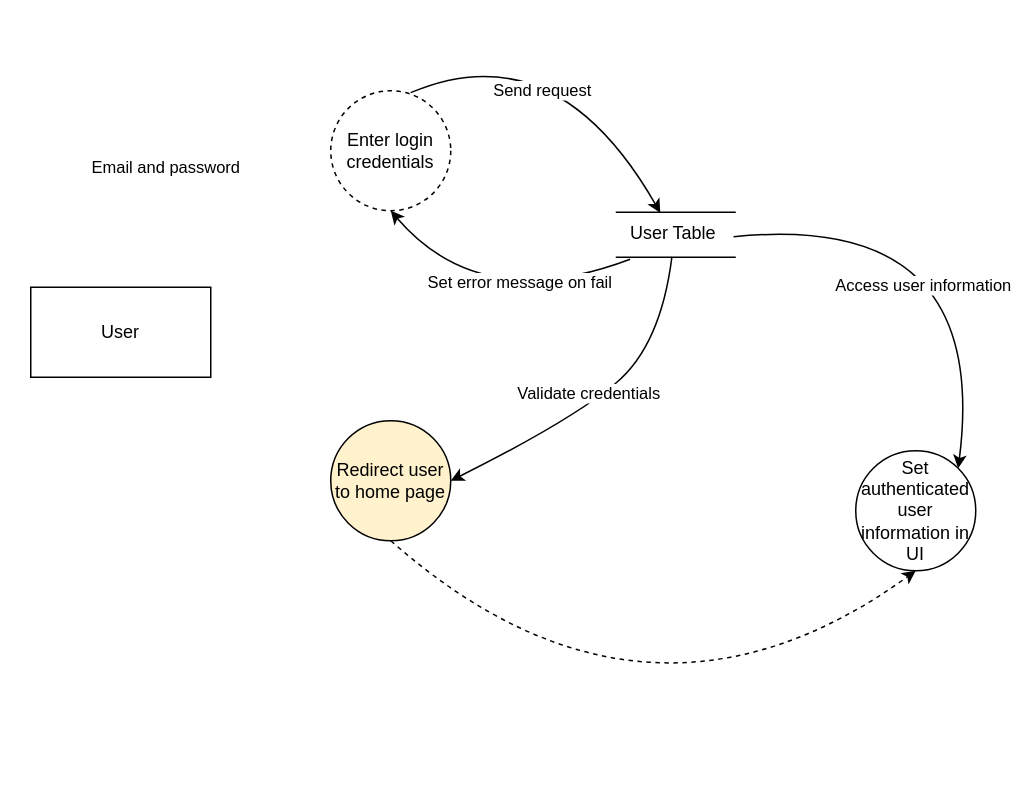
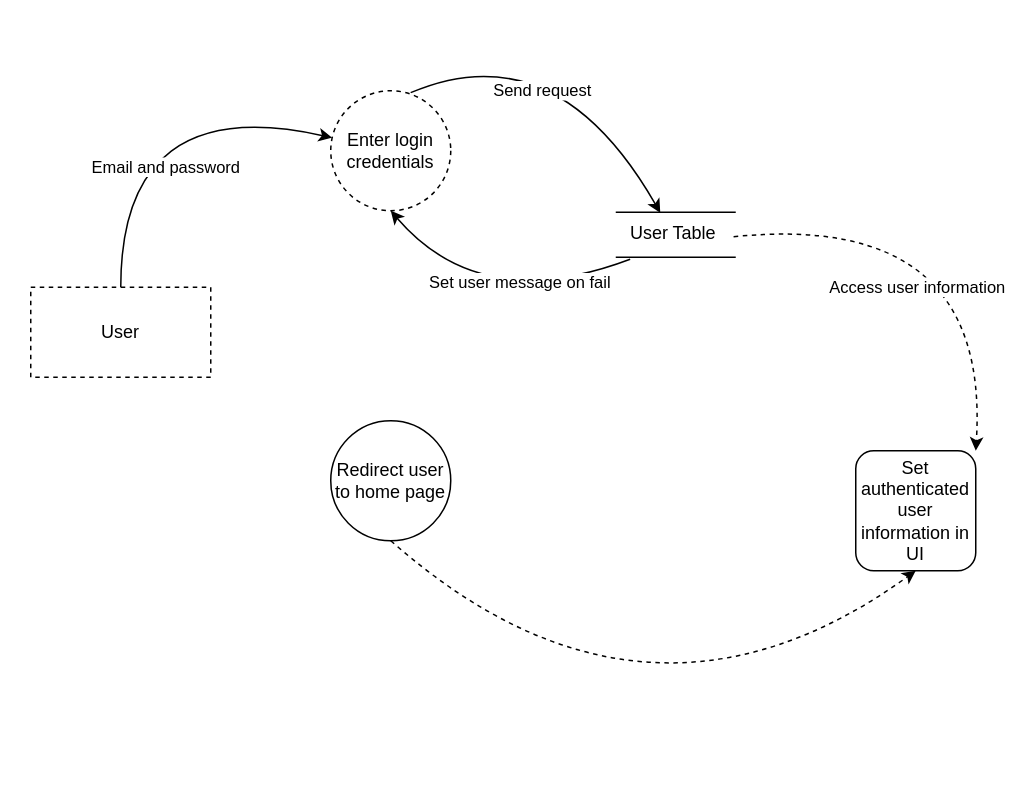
edge "User" -> "Enter login credentials": added
edge "User Table" -> "Set authenticated user information in UI": style solid -> dashed
node "Set error message on fail": label "Set error message on fail" -> "Set user message on fail"
node "User": style solid -> dashed
edge "User Table" -> "Redirect user to home page": removed, label "Validate credentials"
node "Redirect user to home page": fillcolor #fff2cc -> #ffffff
node "Set authenticated user information in UI": shape ellipse -> rounded rectangle
